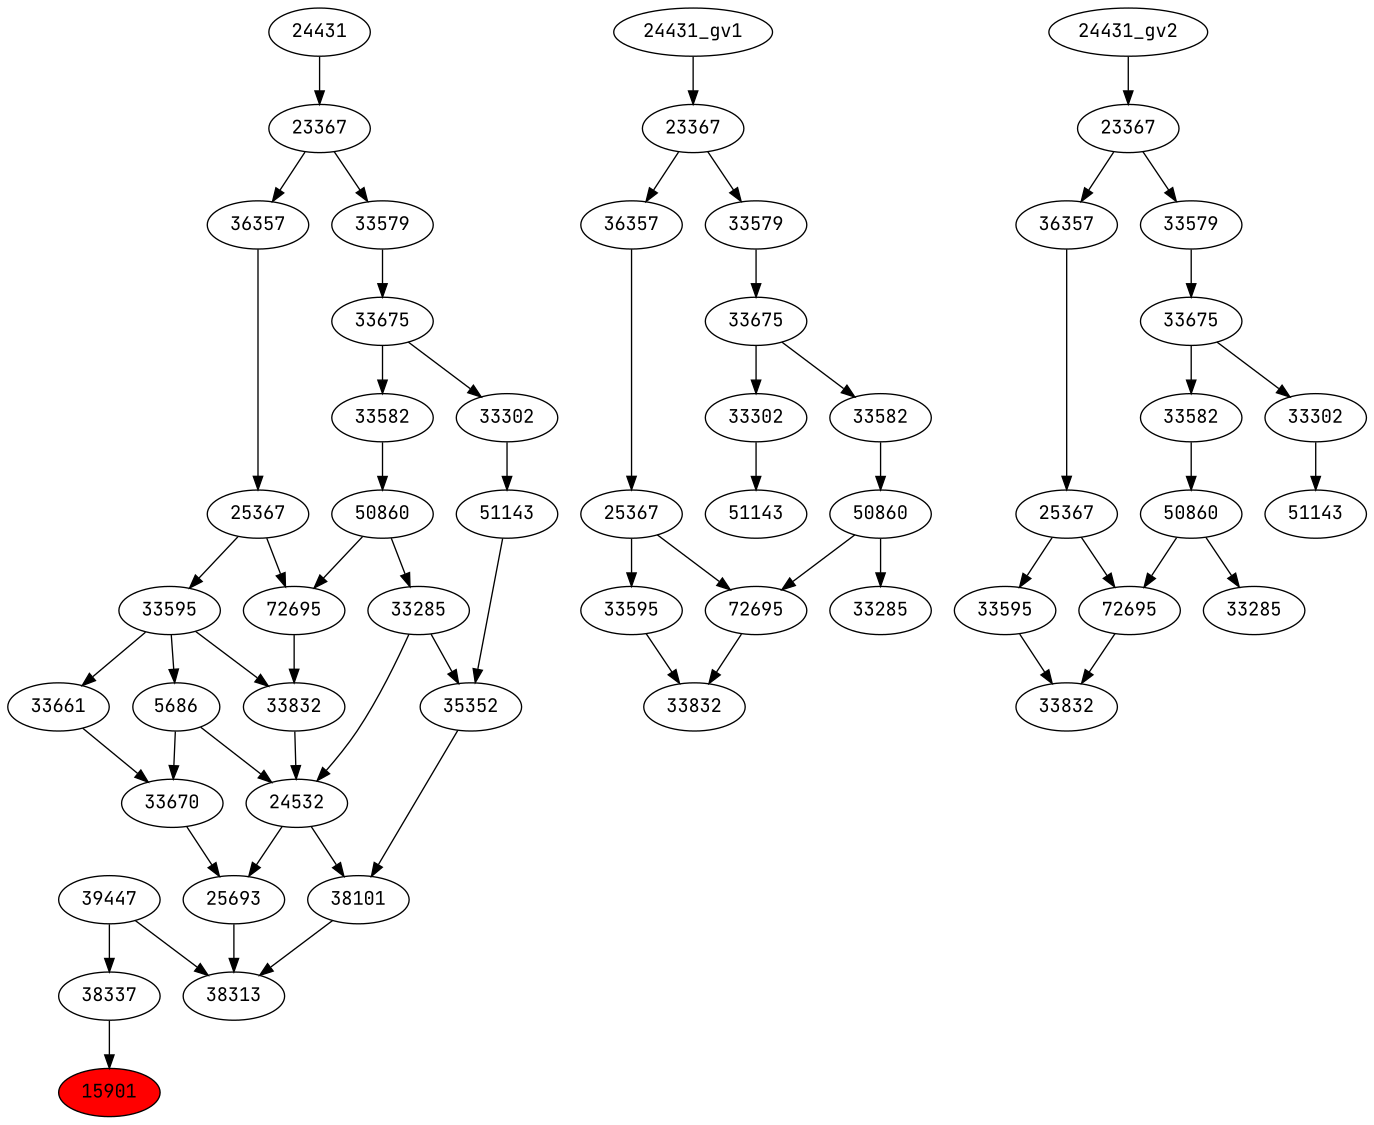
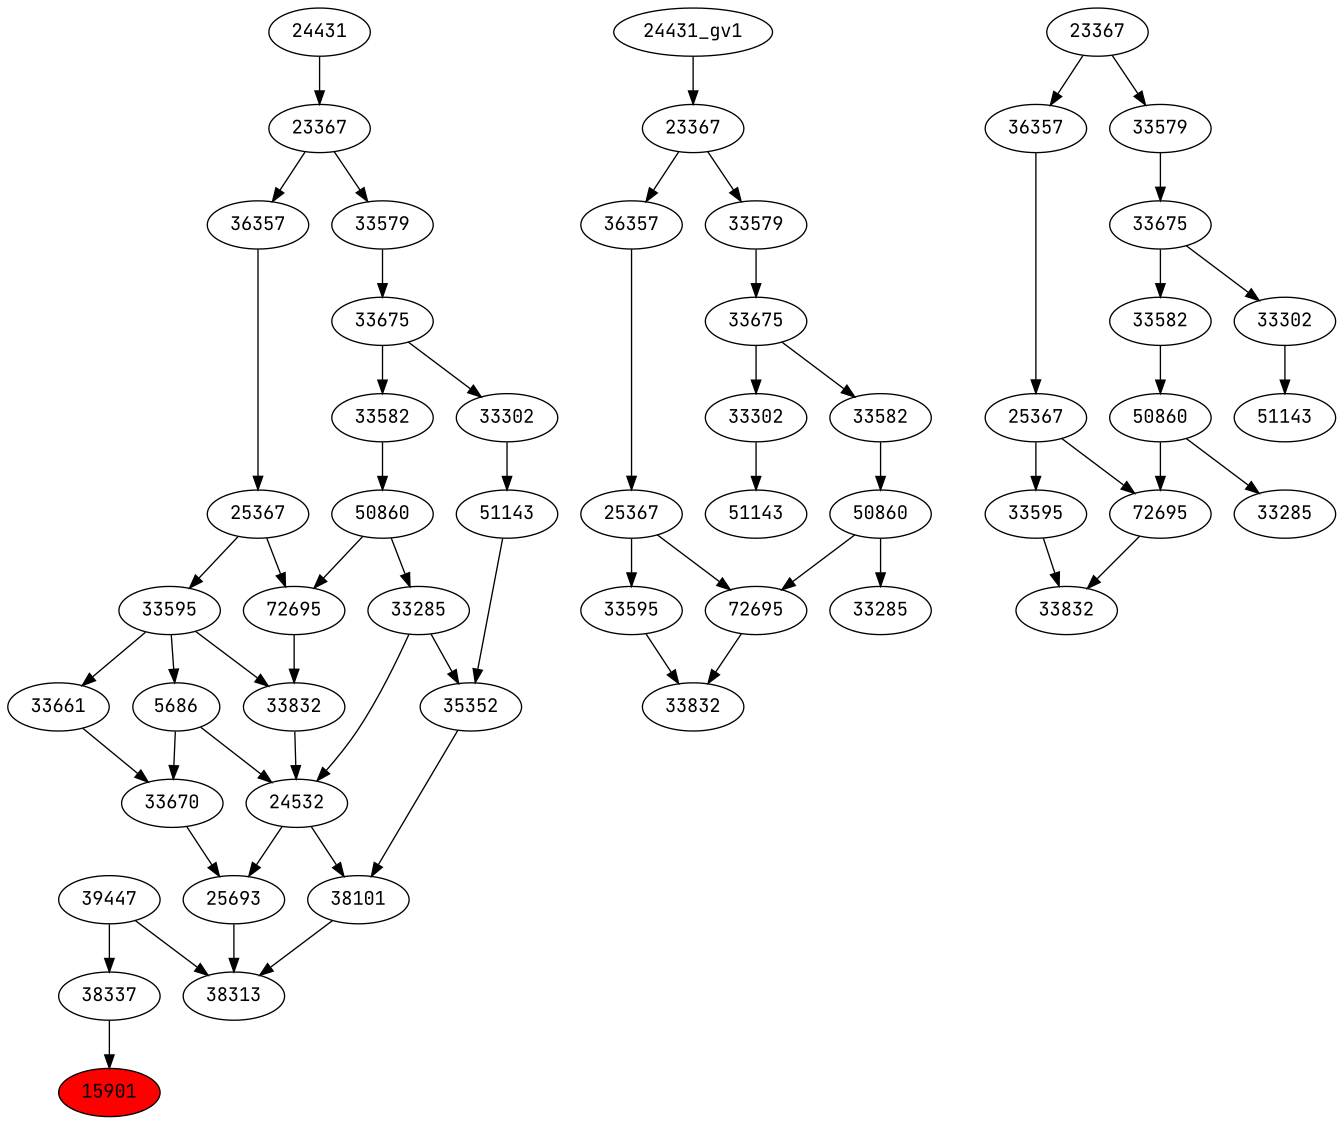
node "24431_gv2": removed
